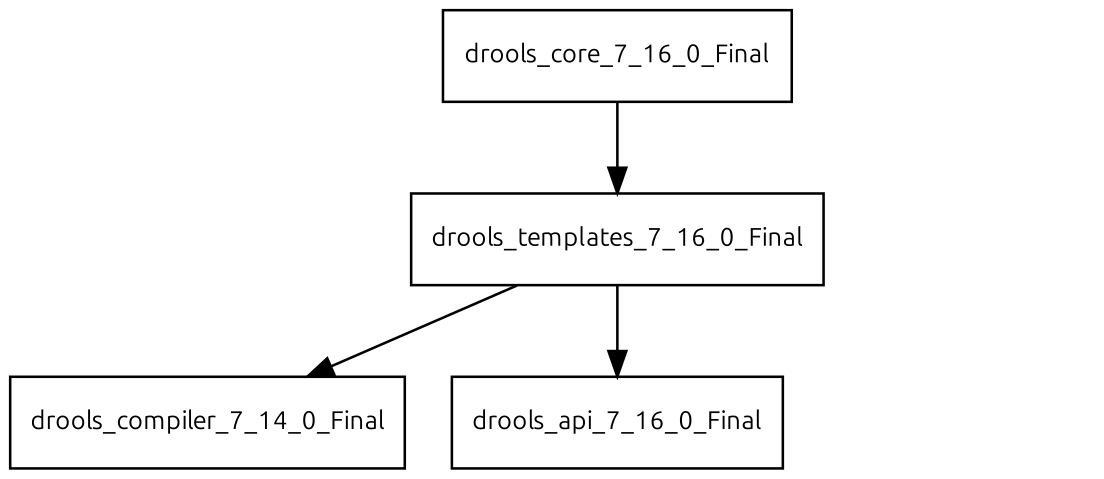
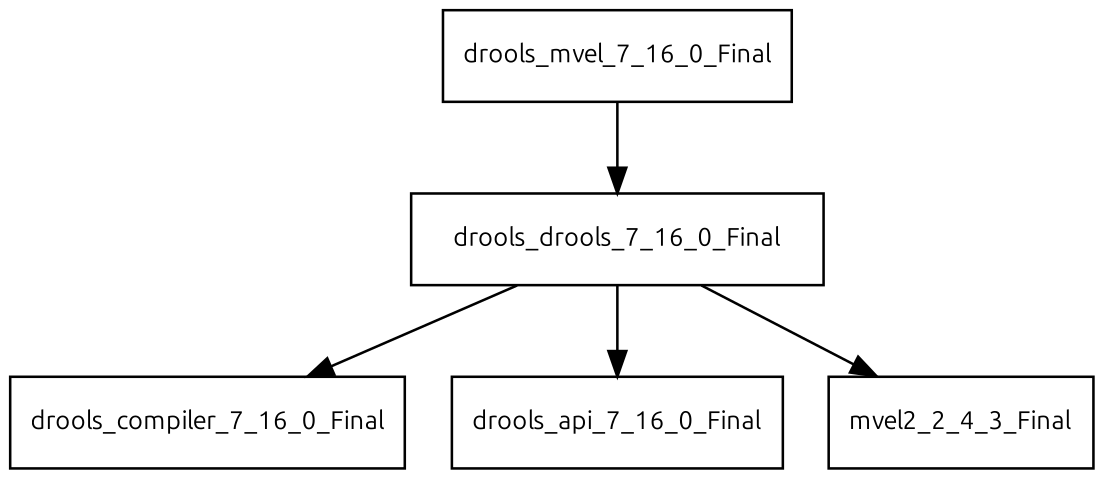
node "drools_core_7_16_0_Final": label "drools_core_7_16_0_Final" -> "drools_mvel_7_16_0_Final"
node "drools_templates_7_16_0_Final": label "drools_templates_7_16_0_Final" -> "drools_drools_7_16_0_Final"
node "drools_compiler_7_14_0_Final": label "drools_compiler_7_14_0_Final" -> "drools_compiler_7_16_0_Final"
node "mvel2_2_4_3_Final": added
